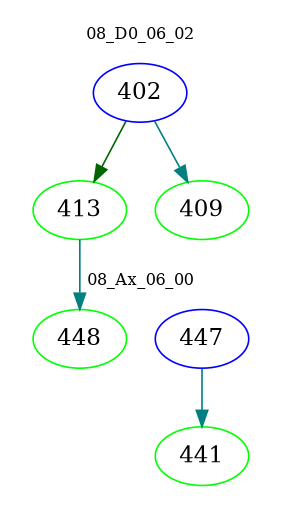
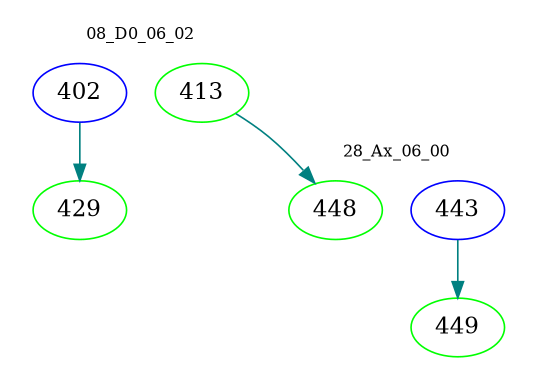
edge "402" -> "413": removed
node "409": label "409" -> "429"
cluster "08_Ax_06_00": label "08_Ax_06_00" -> "28_Ax_06_00"
node "447": label "447" -> "443"
node "441": label "441" -> "449"
